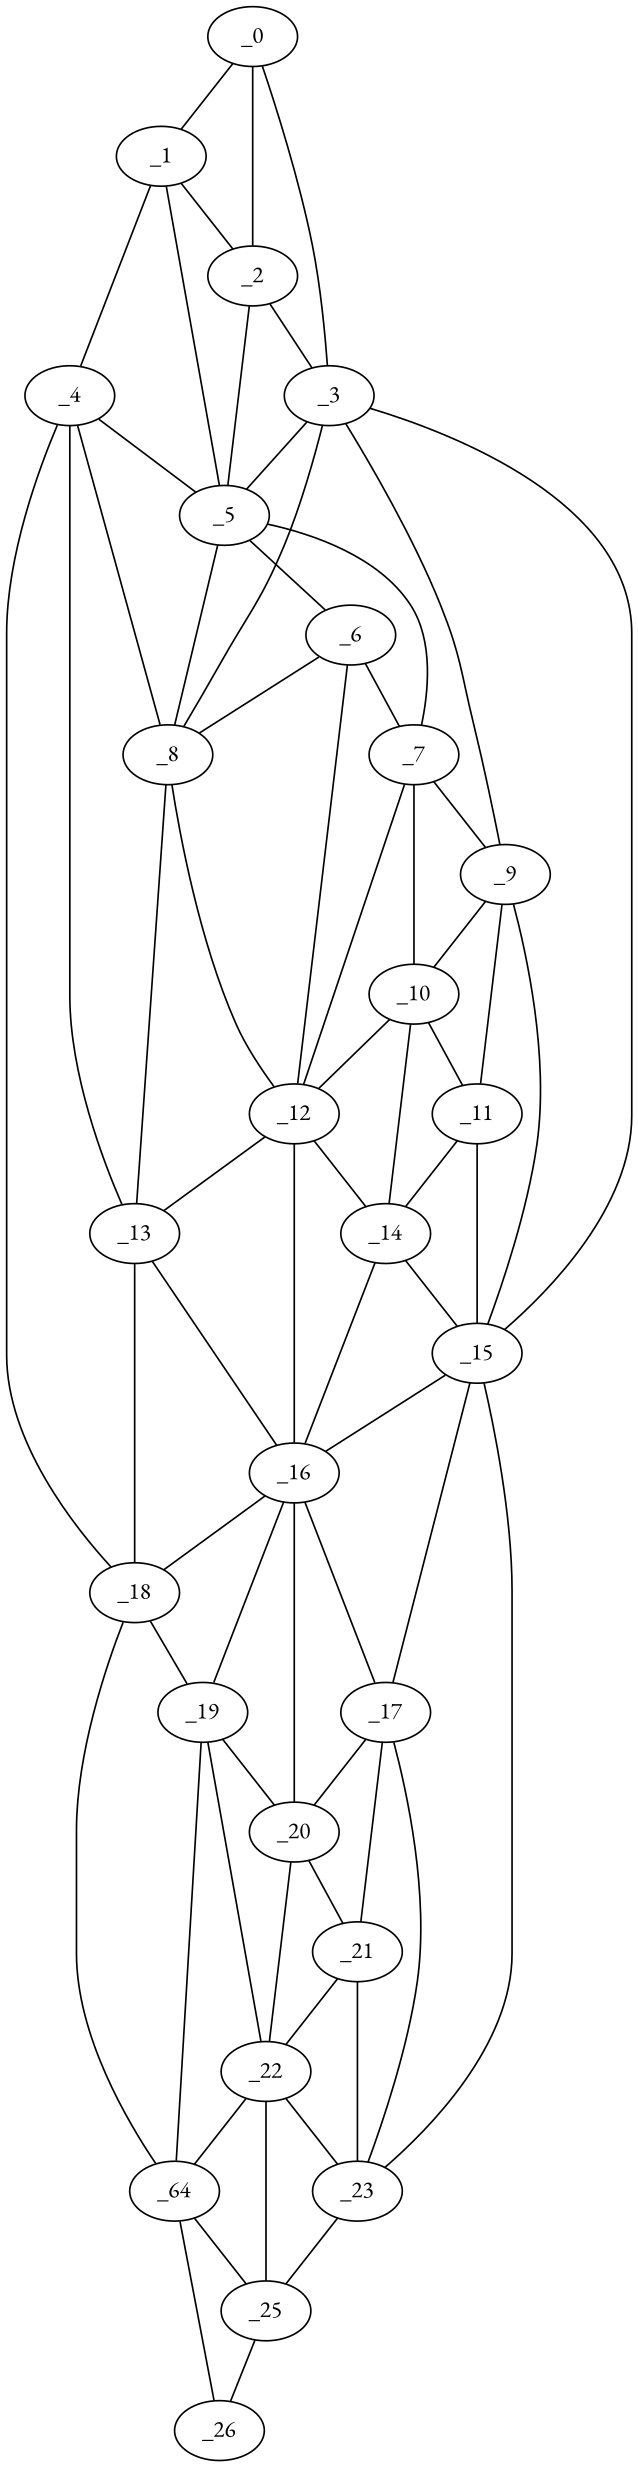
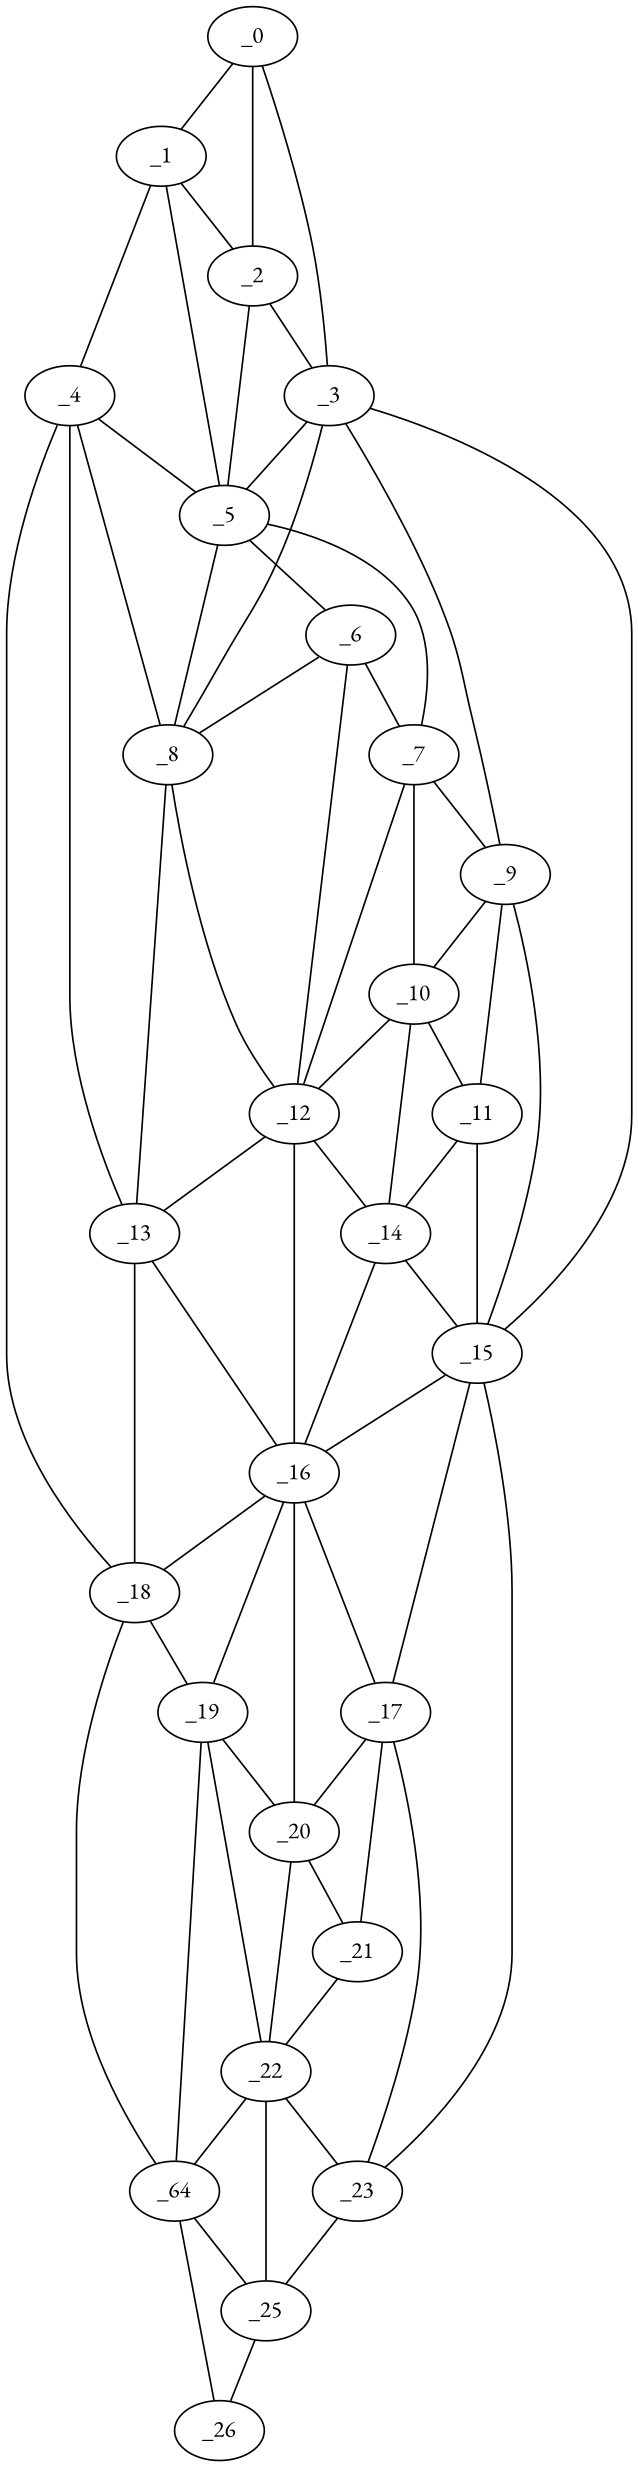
edge "_21" -- "_23": removed
